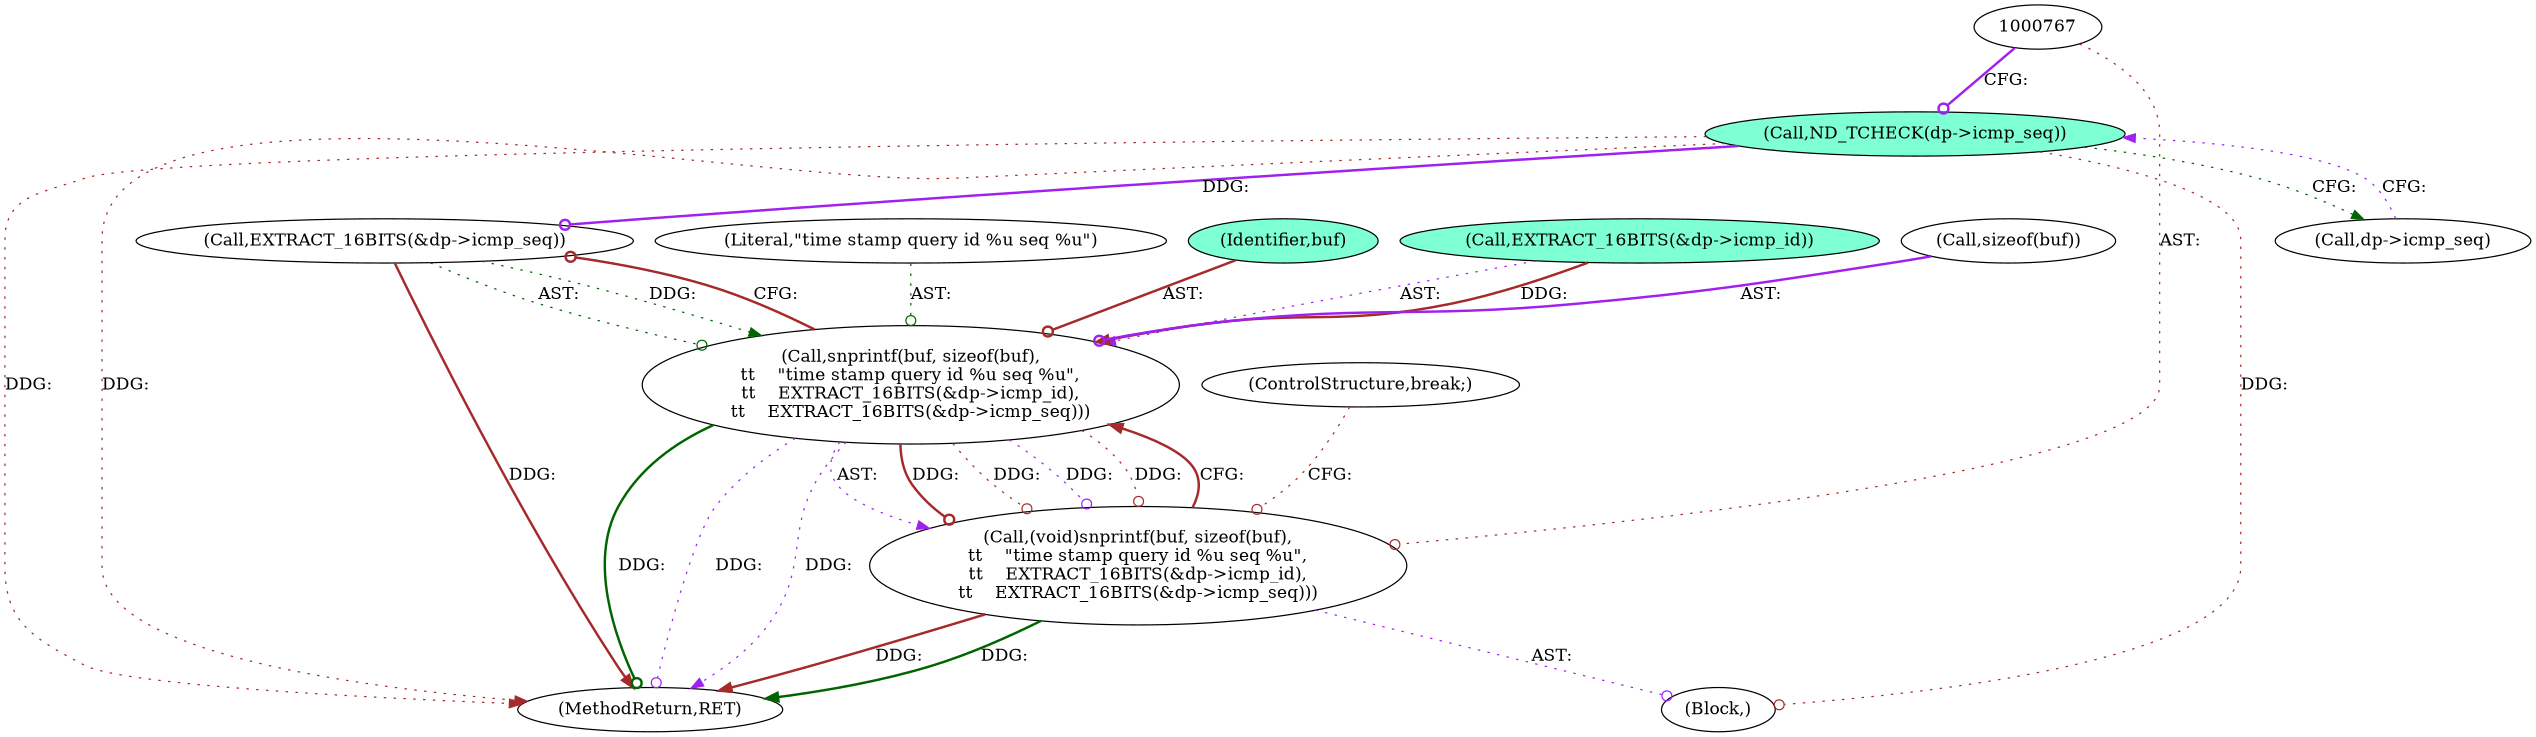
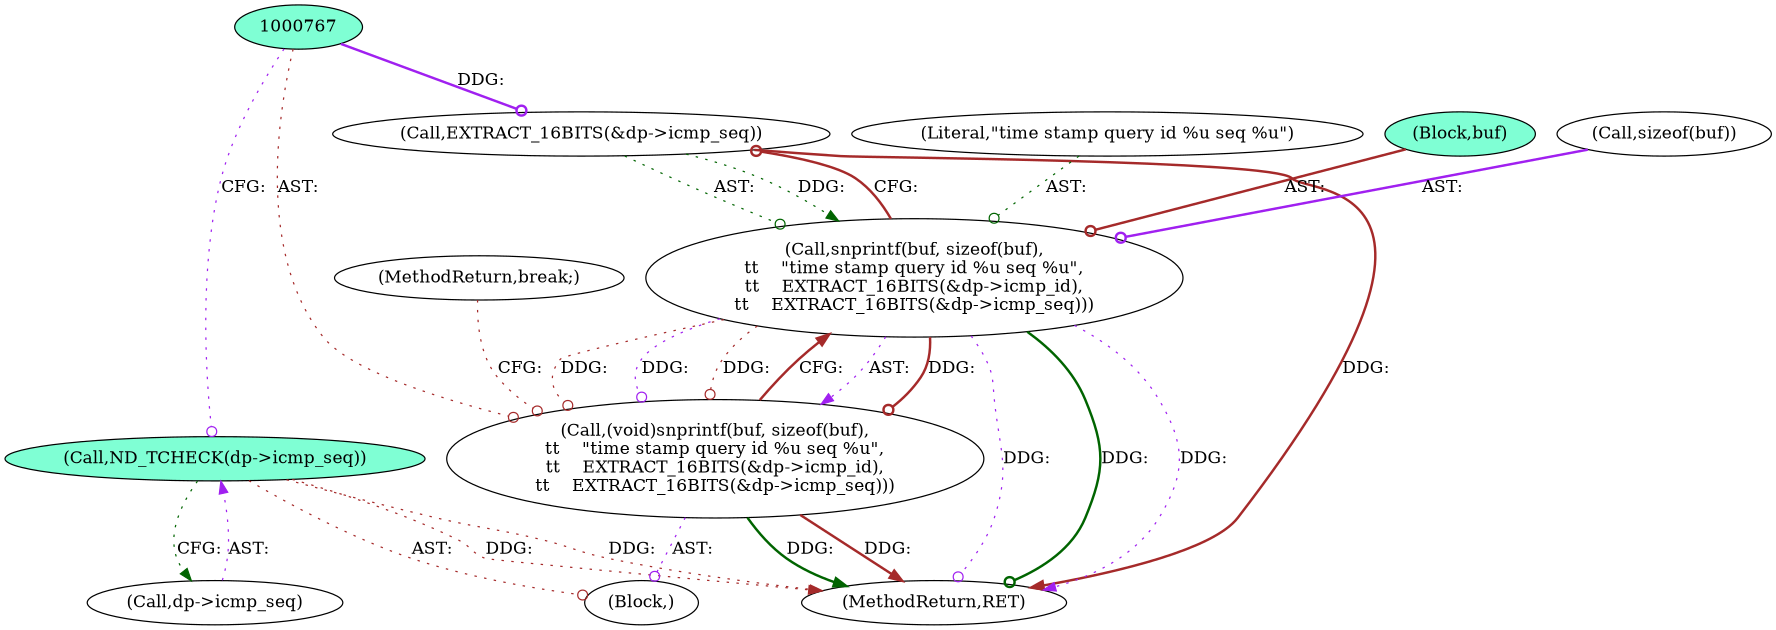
node "1000767": fillcolor white -> aquamarine
edge "1000767" -> "(Call,ND_TCHECK(dp->icmp_seq))": style bold -> dotted
edge "(Call,ND_TCHECK(dp->icmp_seq))" -> "(Call,EXTRACT_16BITS(&dp->icmp_seq))": now "1000767" -> "(Call,EXTRACT_16BITS(&dp->icmp_seq))"
edge "(Call,dp->icmp_seq)" -> "(Call,ND_TCHECK(dp->icmp_seq))": label "CFG: " -> "AST: "
node "(Identifier,buf)": label "(Identifier,buf)" -> "(Block,buf)"
node "(Call,EXTRACT_16BITS(&dp->icmp_id))": removed
node "(ControlStructure,break;)": label "(ControlStructure,break;)" -> "(MethodReturn,break;)"
edge "(Call,ND_TCHECK(dp->icmp_seq))" -> "(Block,)": label "DDG: " -> "AST: "
